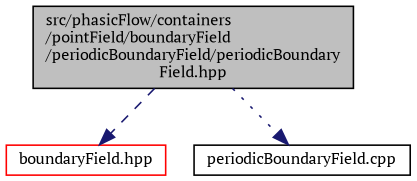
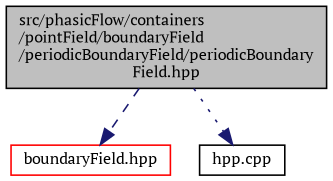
node "periodicBoundaryField.cpp": label "periodicBoundaryField.cpp" -> "hpp.cpp"
